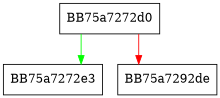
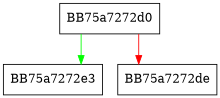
node "BB75a7292de": label "BB75a7292de" -> "BB75a7272de"
